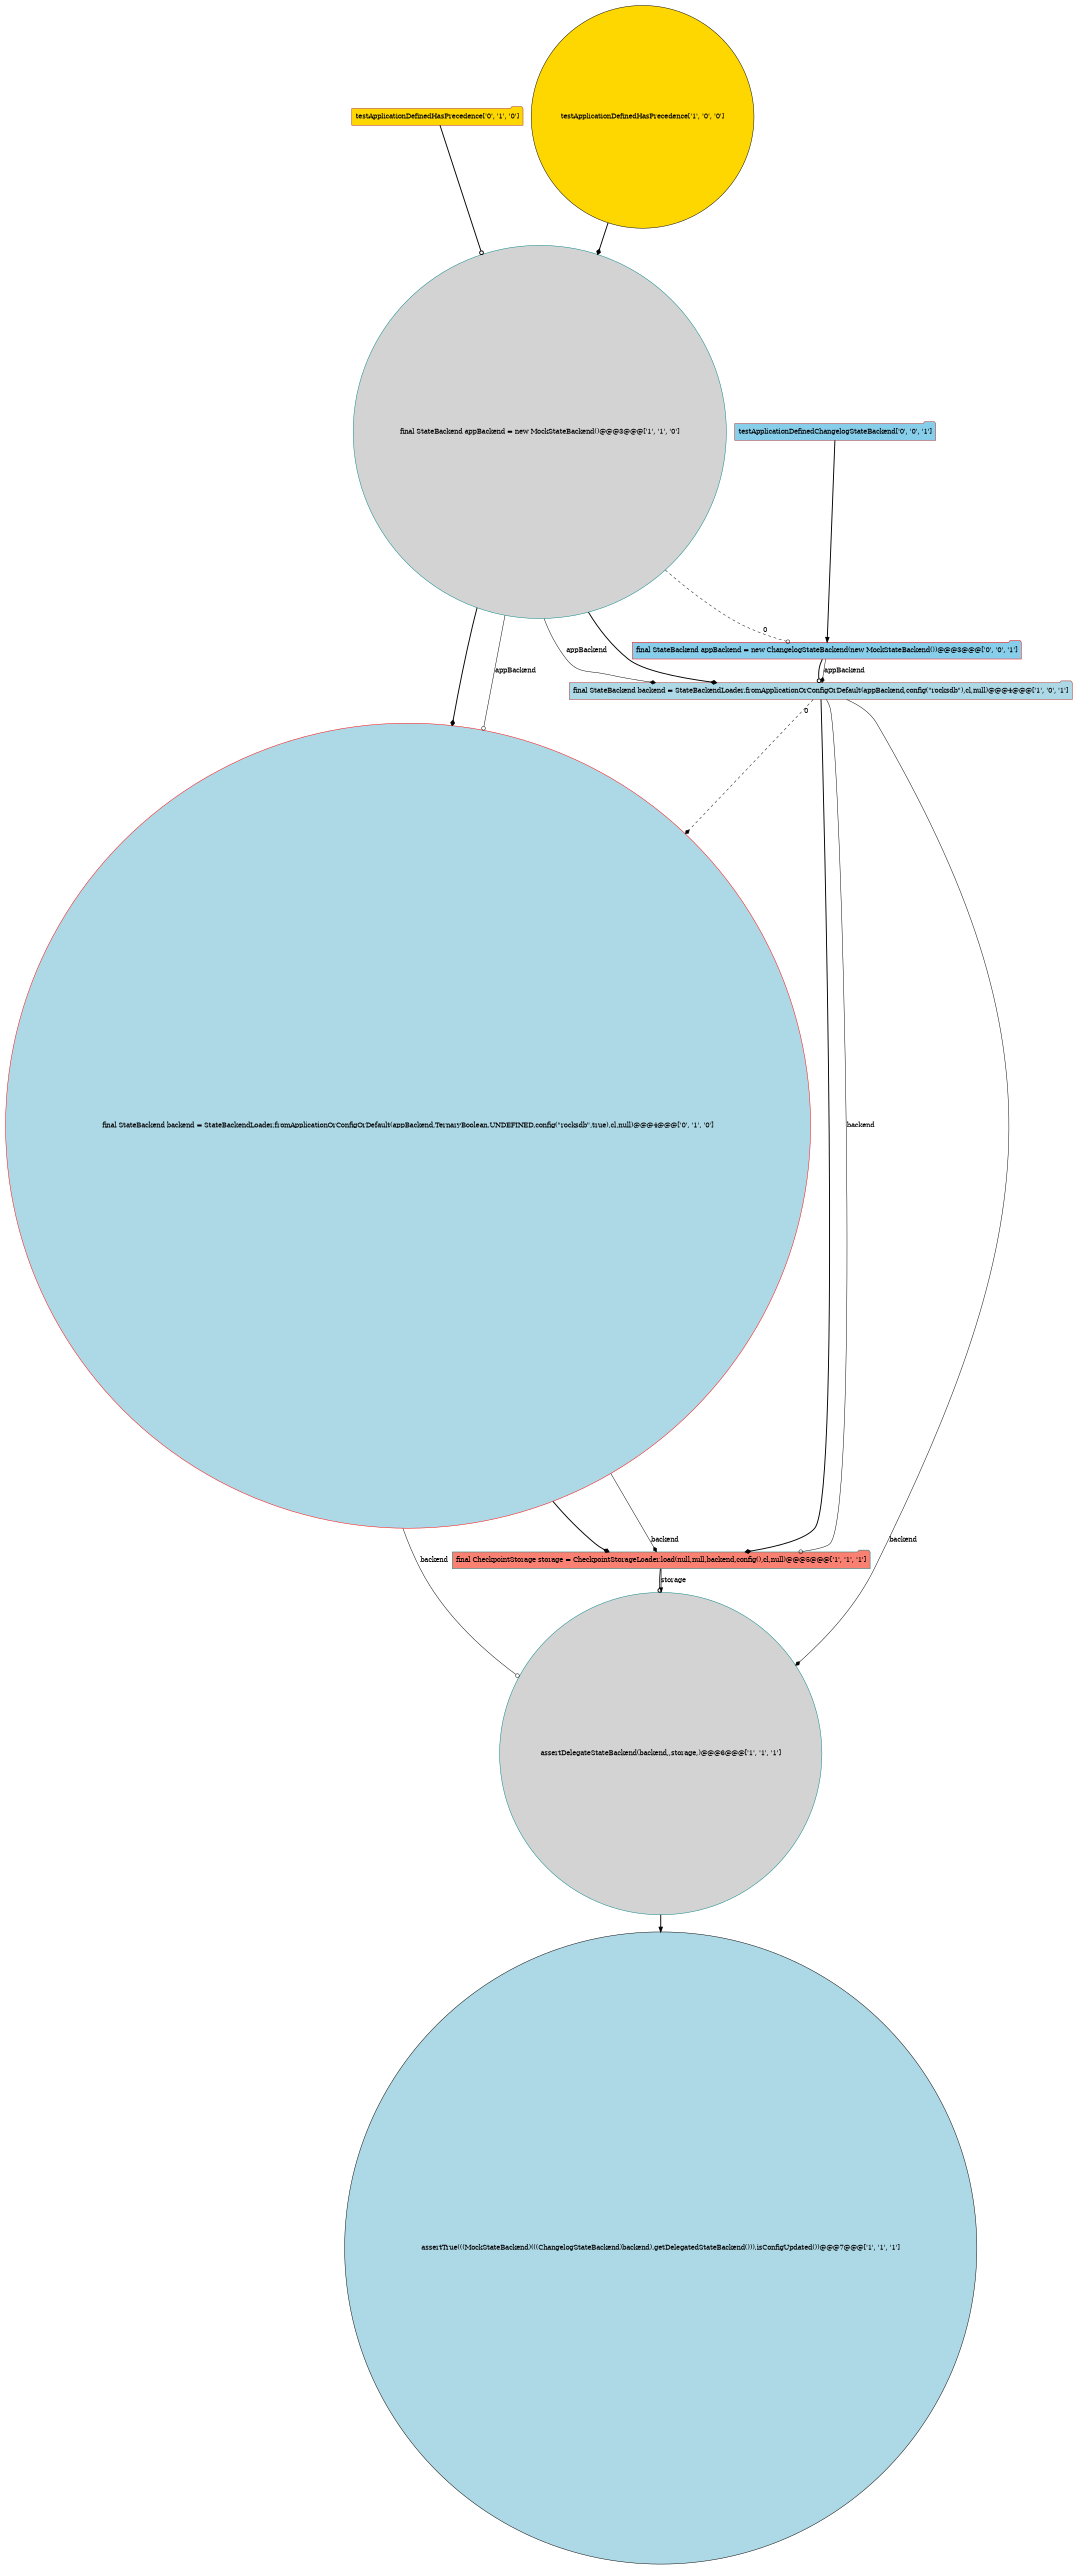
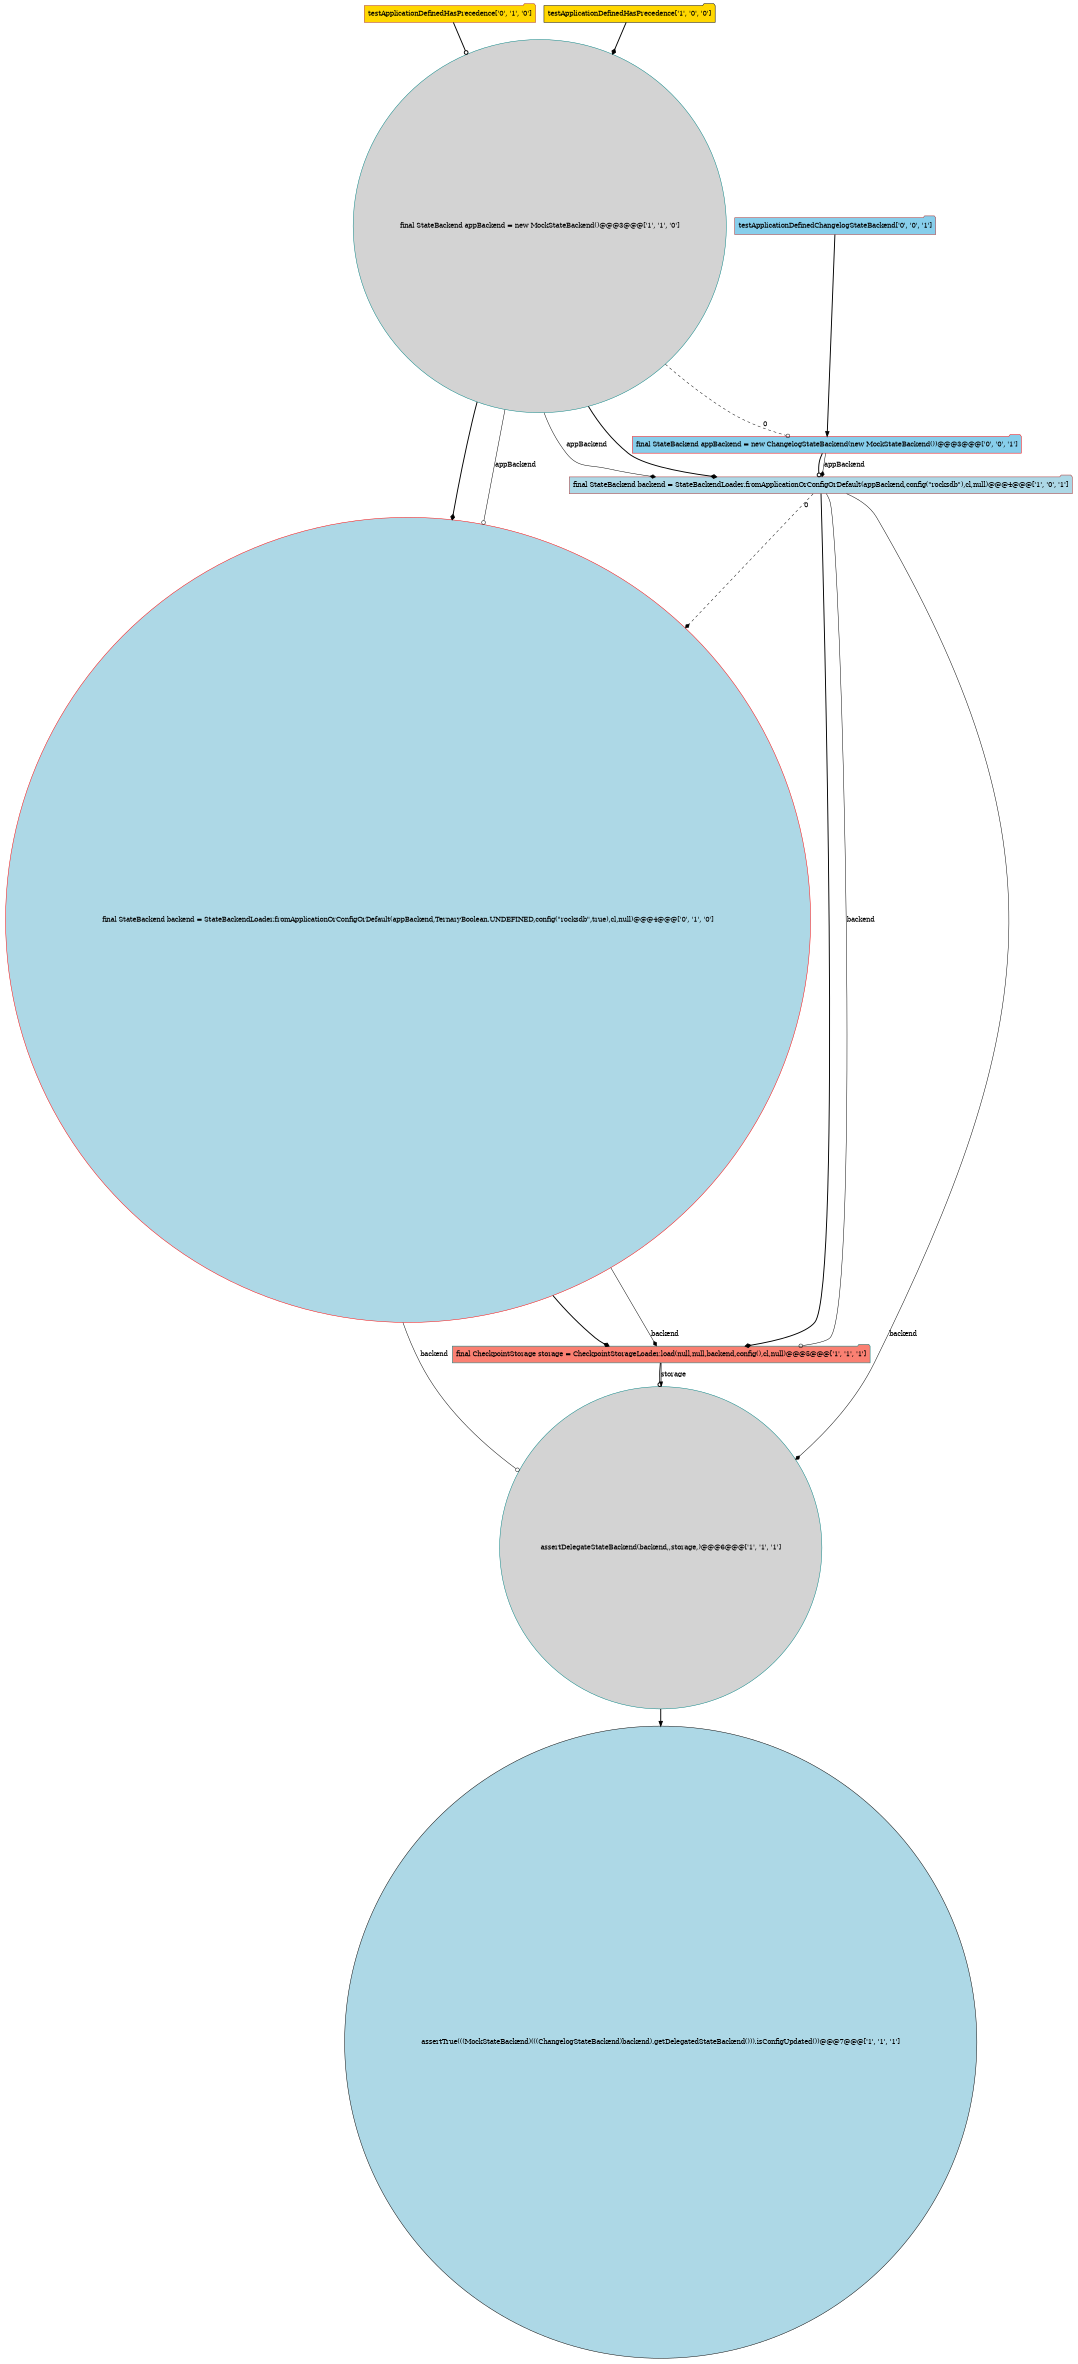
node "testApplicationDefinedHasPrecedence['1', '0', '0']": shape circle -> folder
